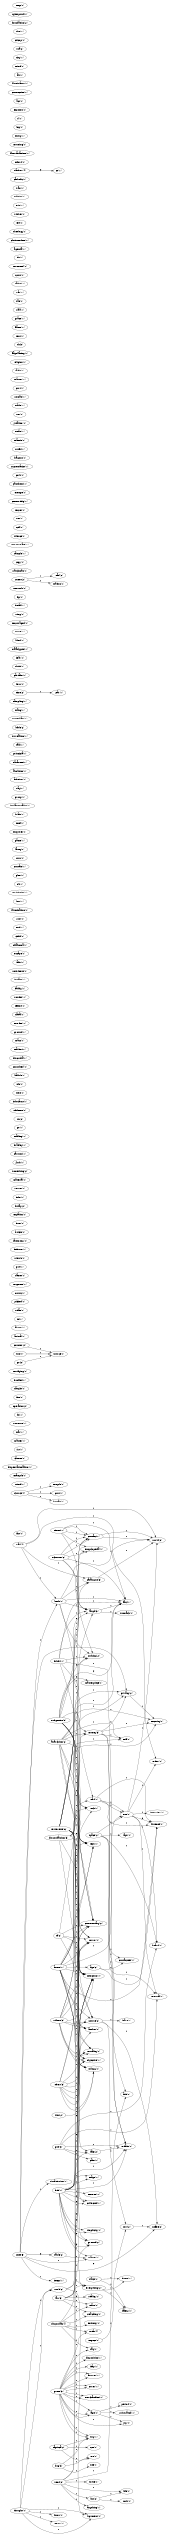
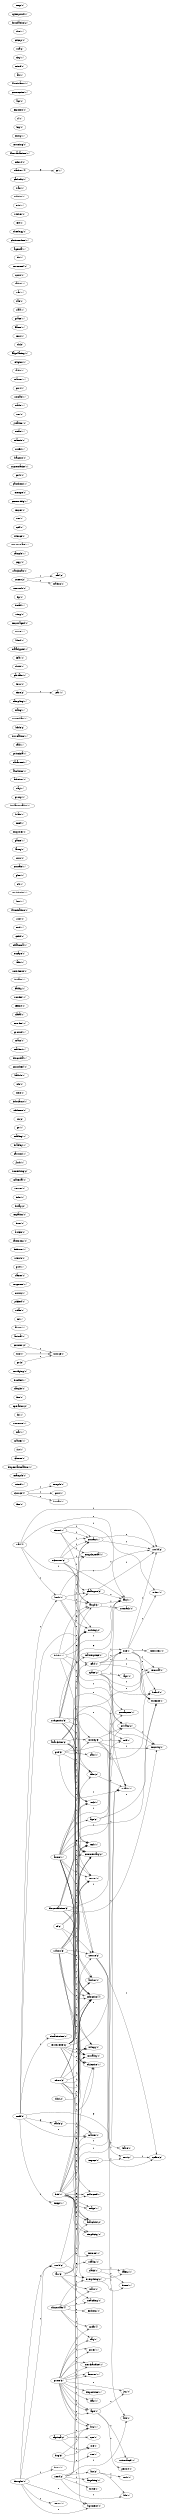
edge "book(7)" -> "fact(1)": now "catalogue(3)" -> "fact(1)"
edge "sf(2)" -> "tech(1)": removed, label "1"
node "ground(2)": label "ground(2)" -> "anarchist(2)"
